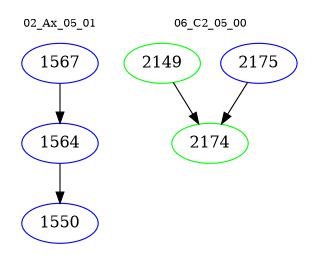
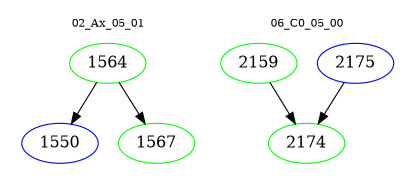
cluster "06_C2_05_00": label "06_C2_05_00" -> "06_C0_05_00"
node "1567": color blue -> green
node "2149": label "2149" -> "2159"
edge "1567" -> "1564": reversed
node "1564": color blue -> green
